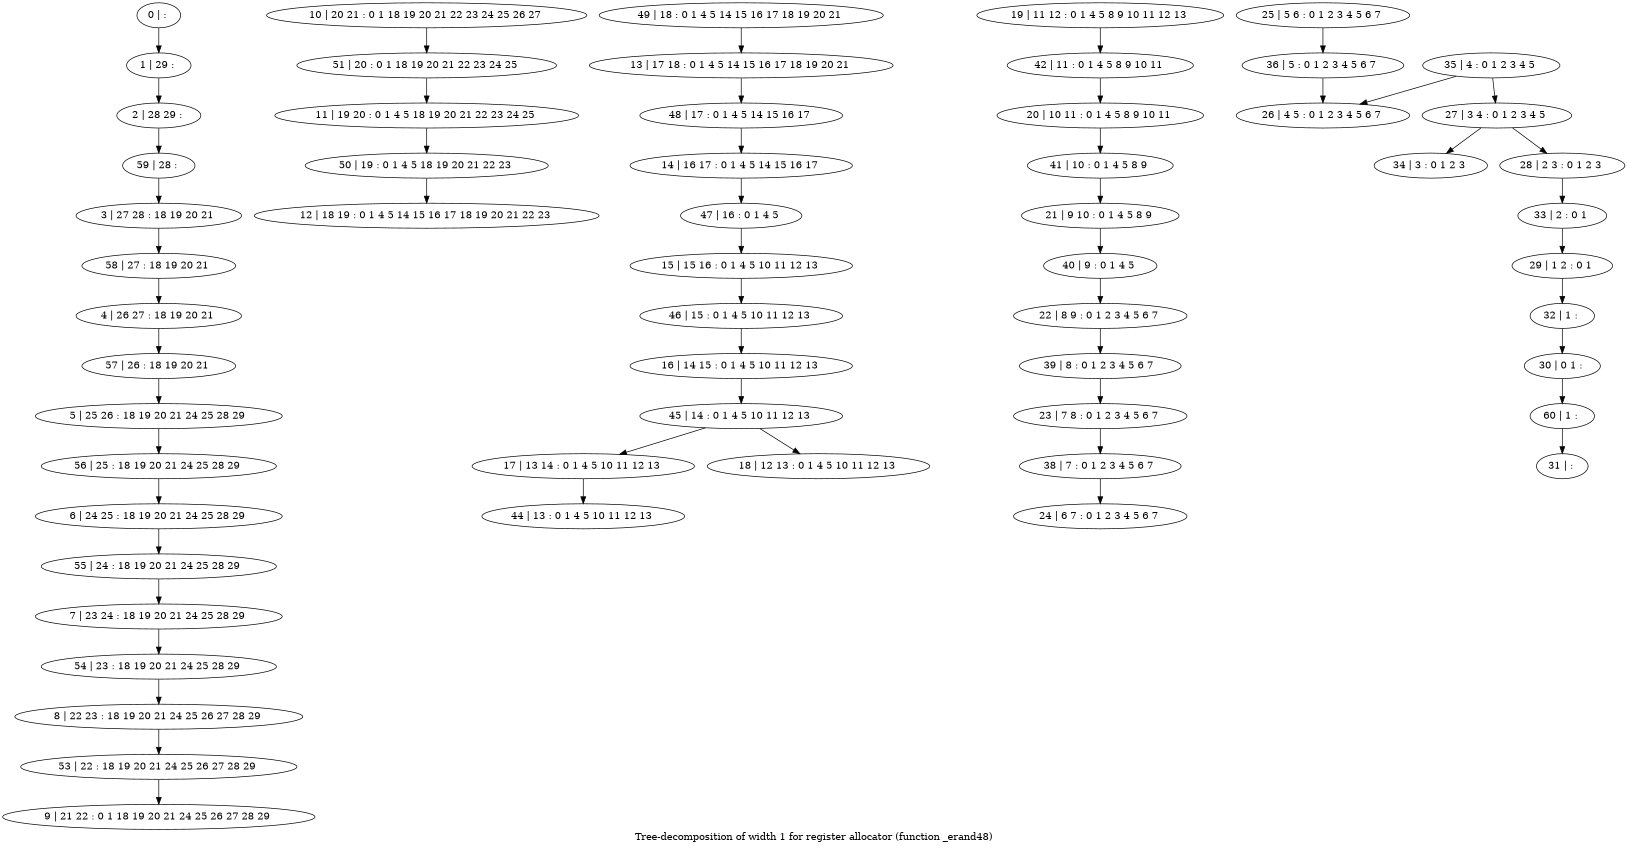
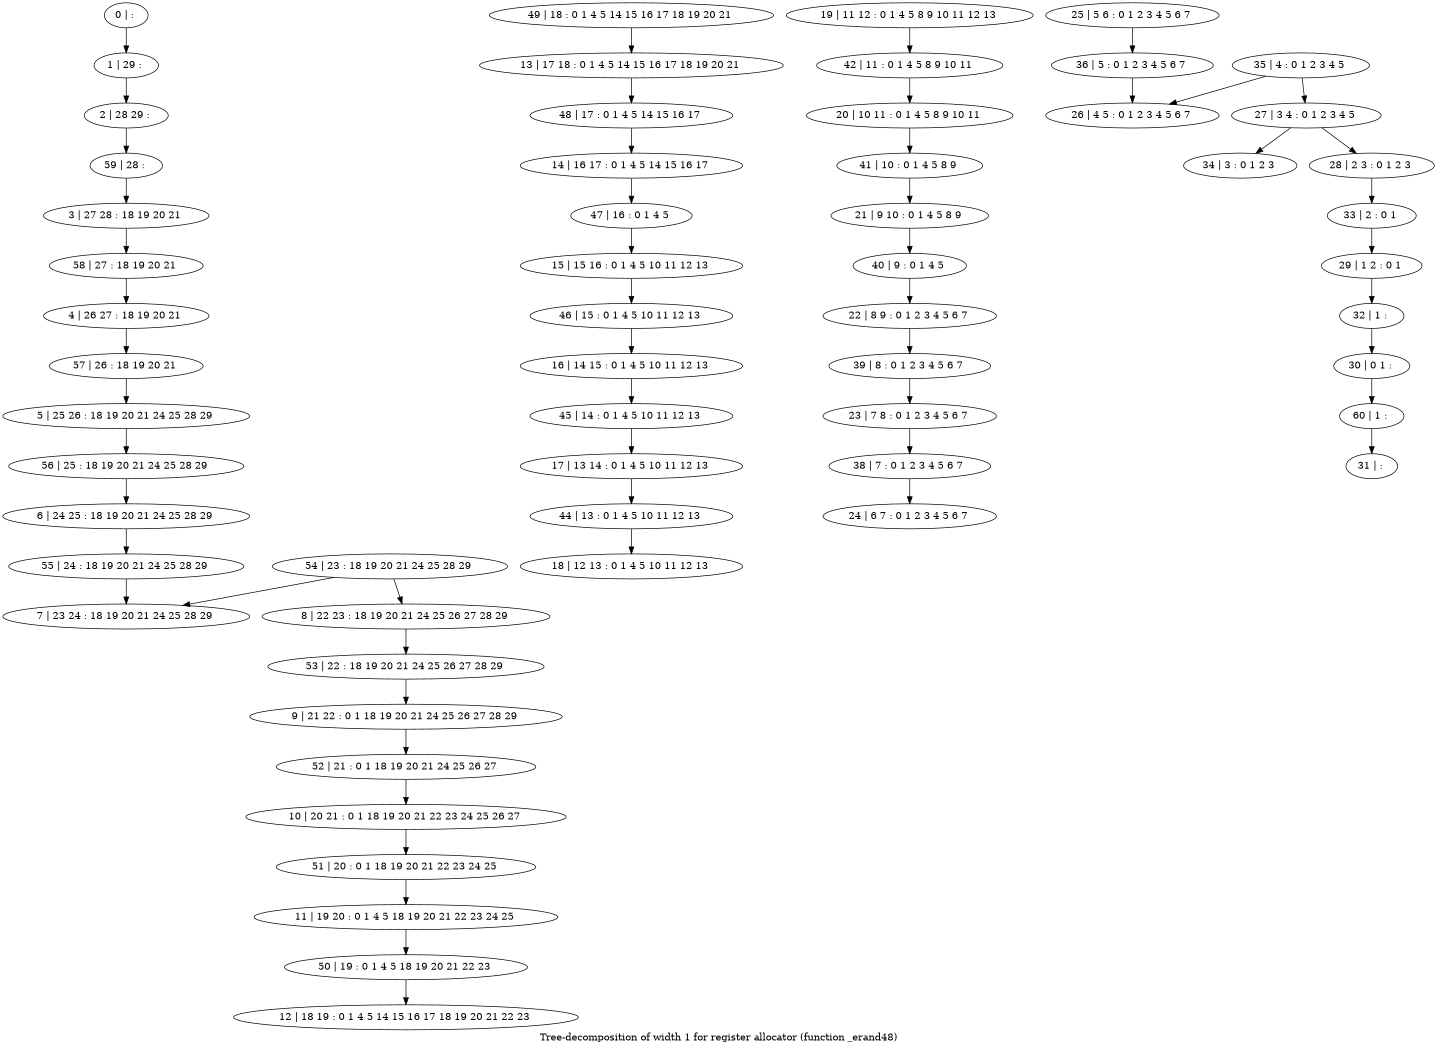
edge "45 | 14 : 0 1 4 5 10 11 12 13" -> "18 | 12 13 : 0 1 4 5 10 11 12 13": now "44 | 13 : 0 1 4 5 10 11 12 13" -> "18 | 12 13 : 0 1 4 5 10 11 12 13"
edge "7 | 23 24 : 18 19 20 21 24 25 28 29" -> "54 | 23 : 18 19 20 21 24 25 28 29": reversed
node "52 | 21 : 0 1 18 19 20 21 24 25 26 27": added
